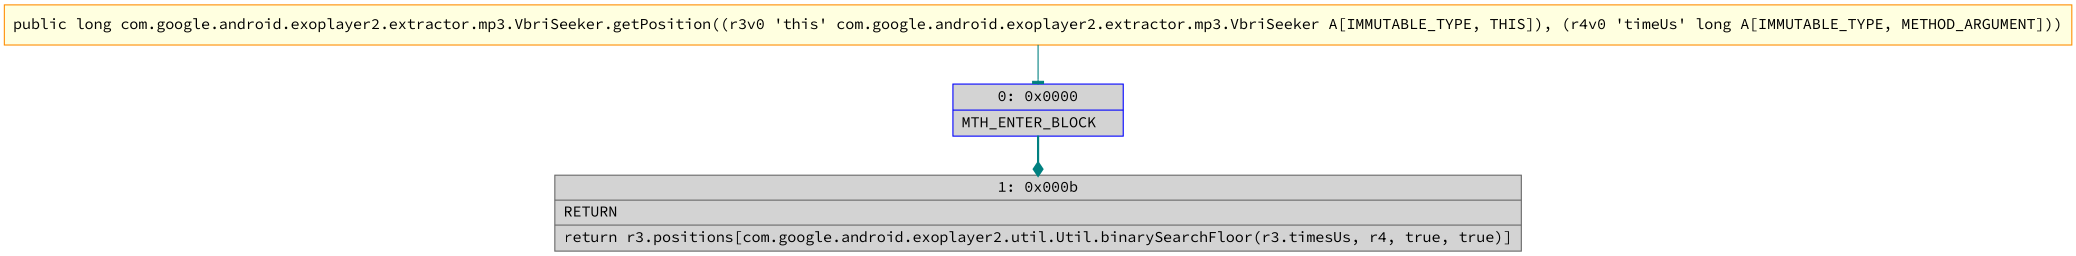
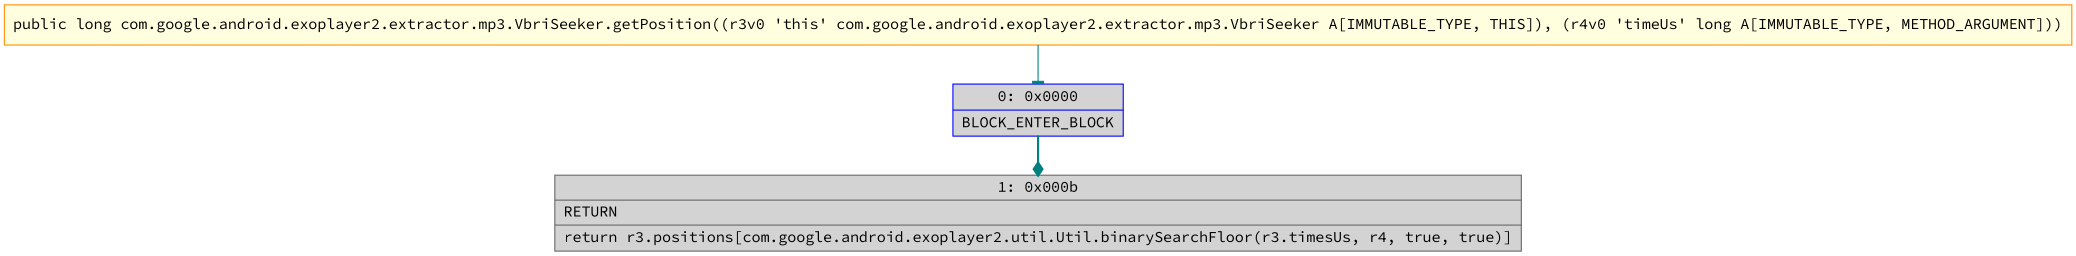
node "0: 0x0000": text "MTH_ENTER_BLOCK" -> "BLOCK_ENTER_BLOCK"
